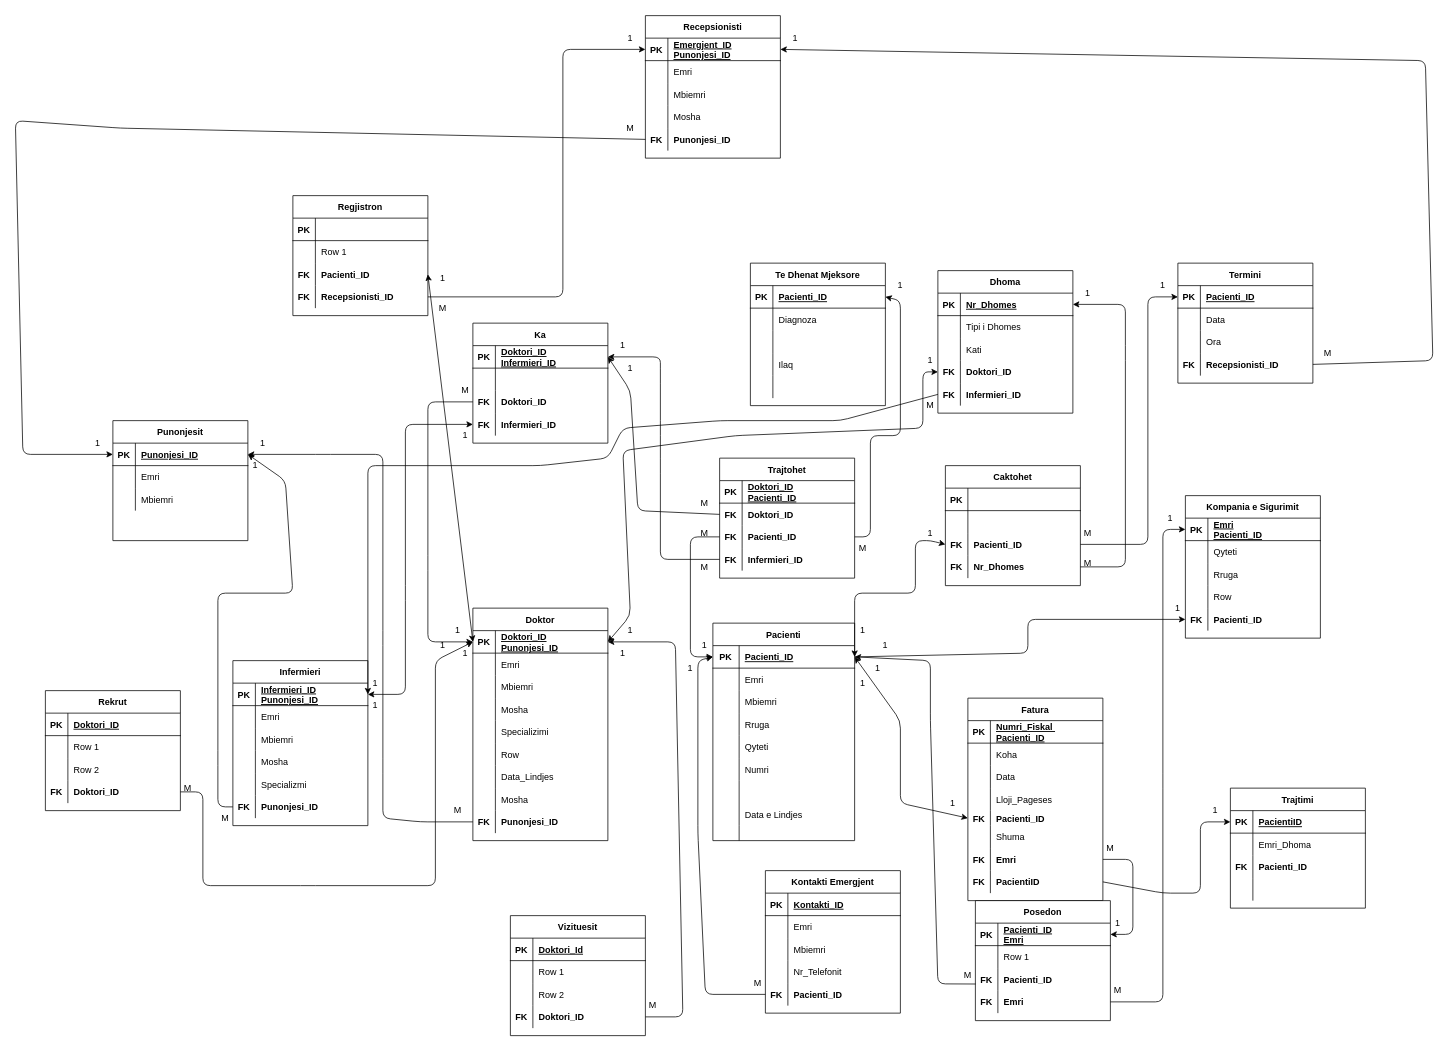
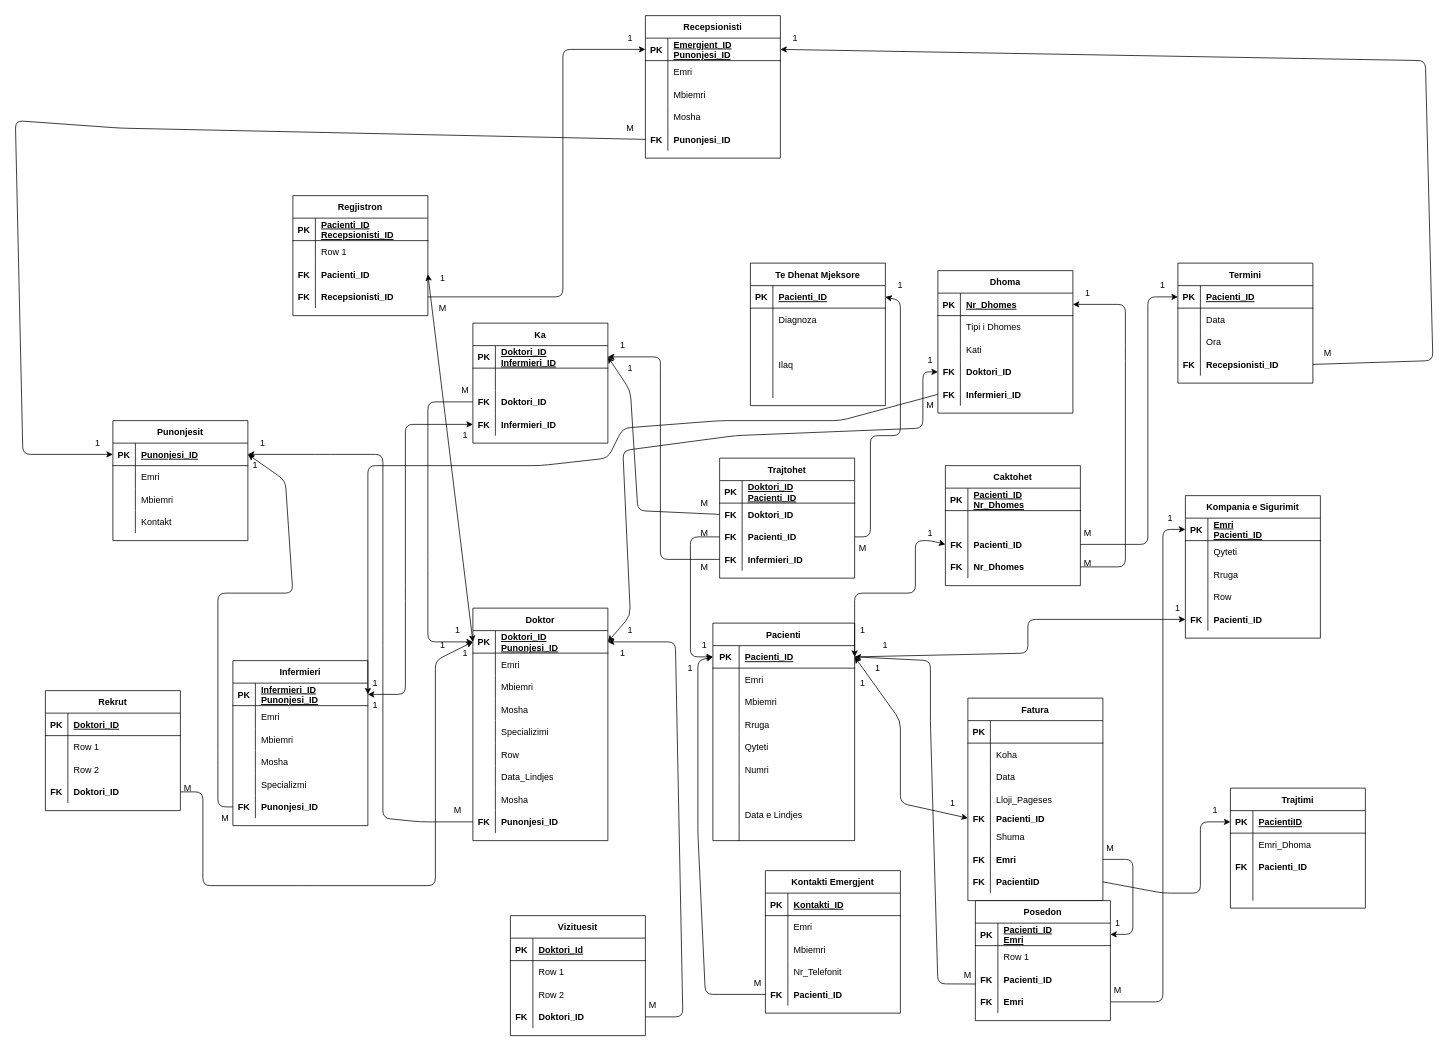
node "Pacienti_ID Recepsionisti_ID": added
node "Pacienti_ID Nr_Dhomes": added
node "Kontakt": added
node "Numri_Fiskal Pacienti_ID": removed
